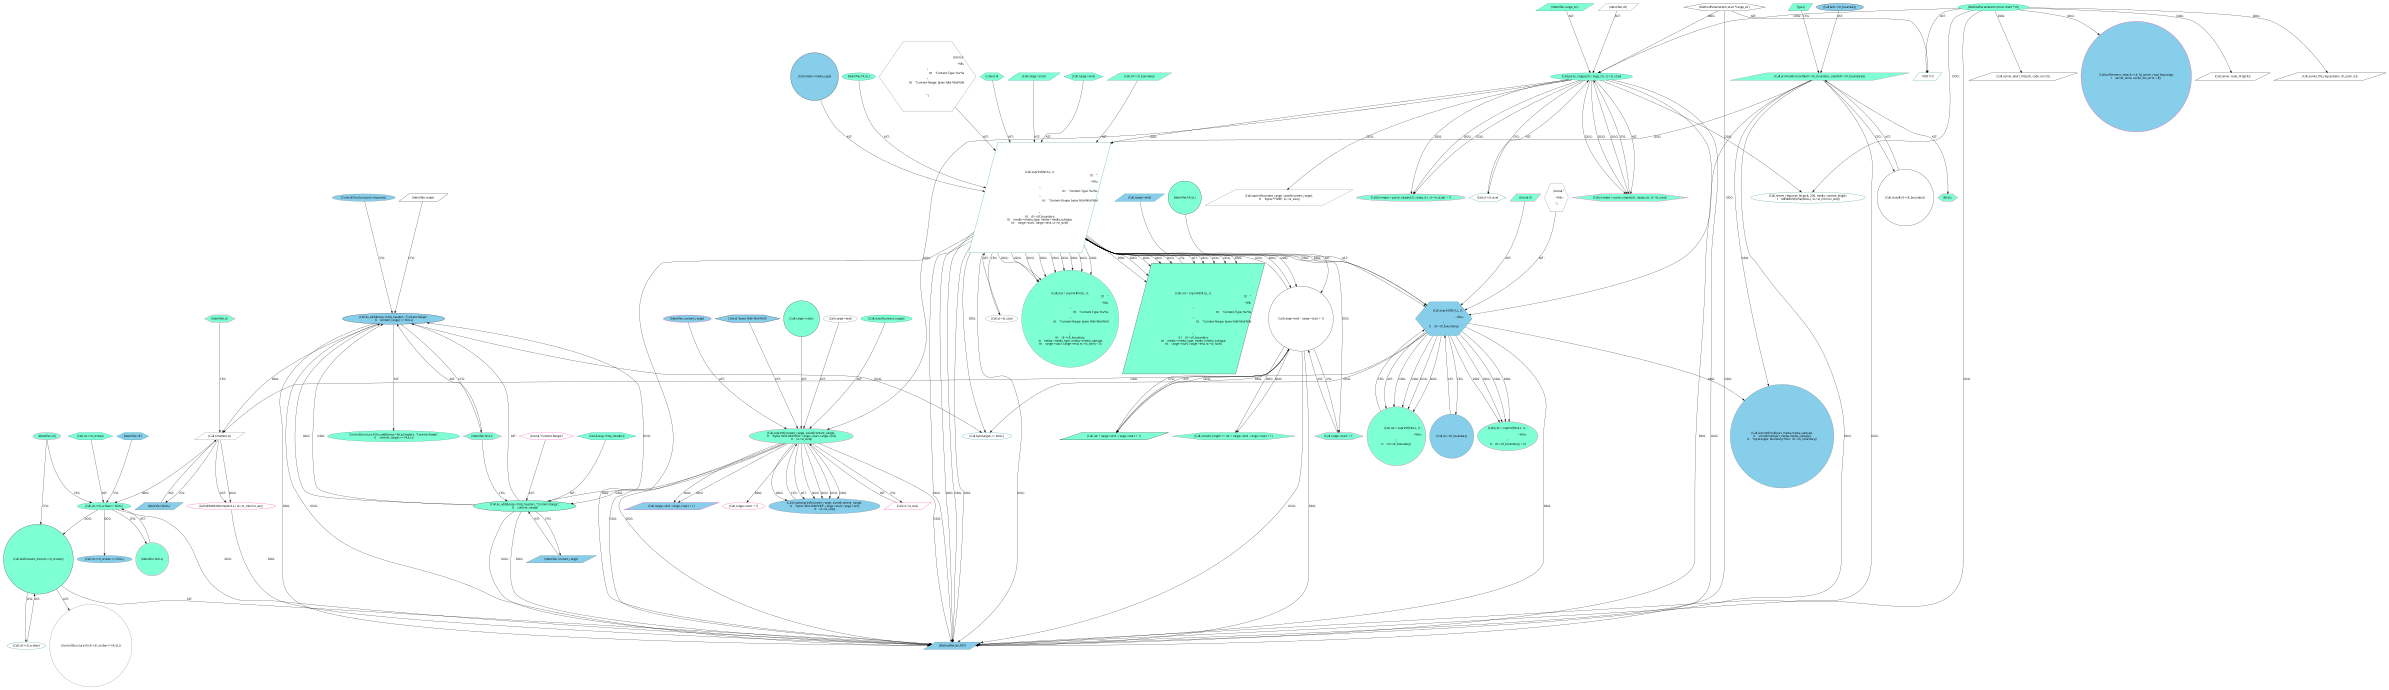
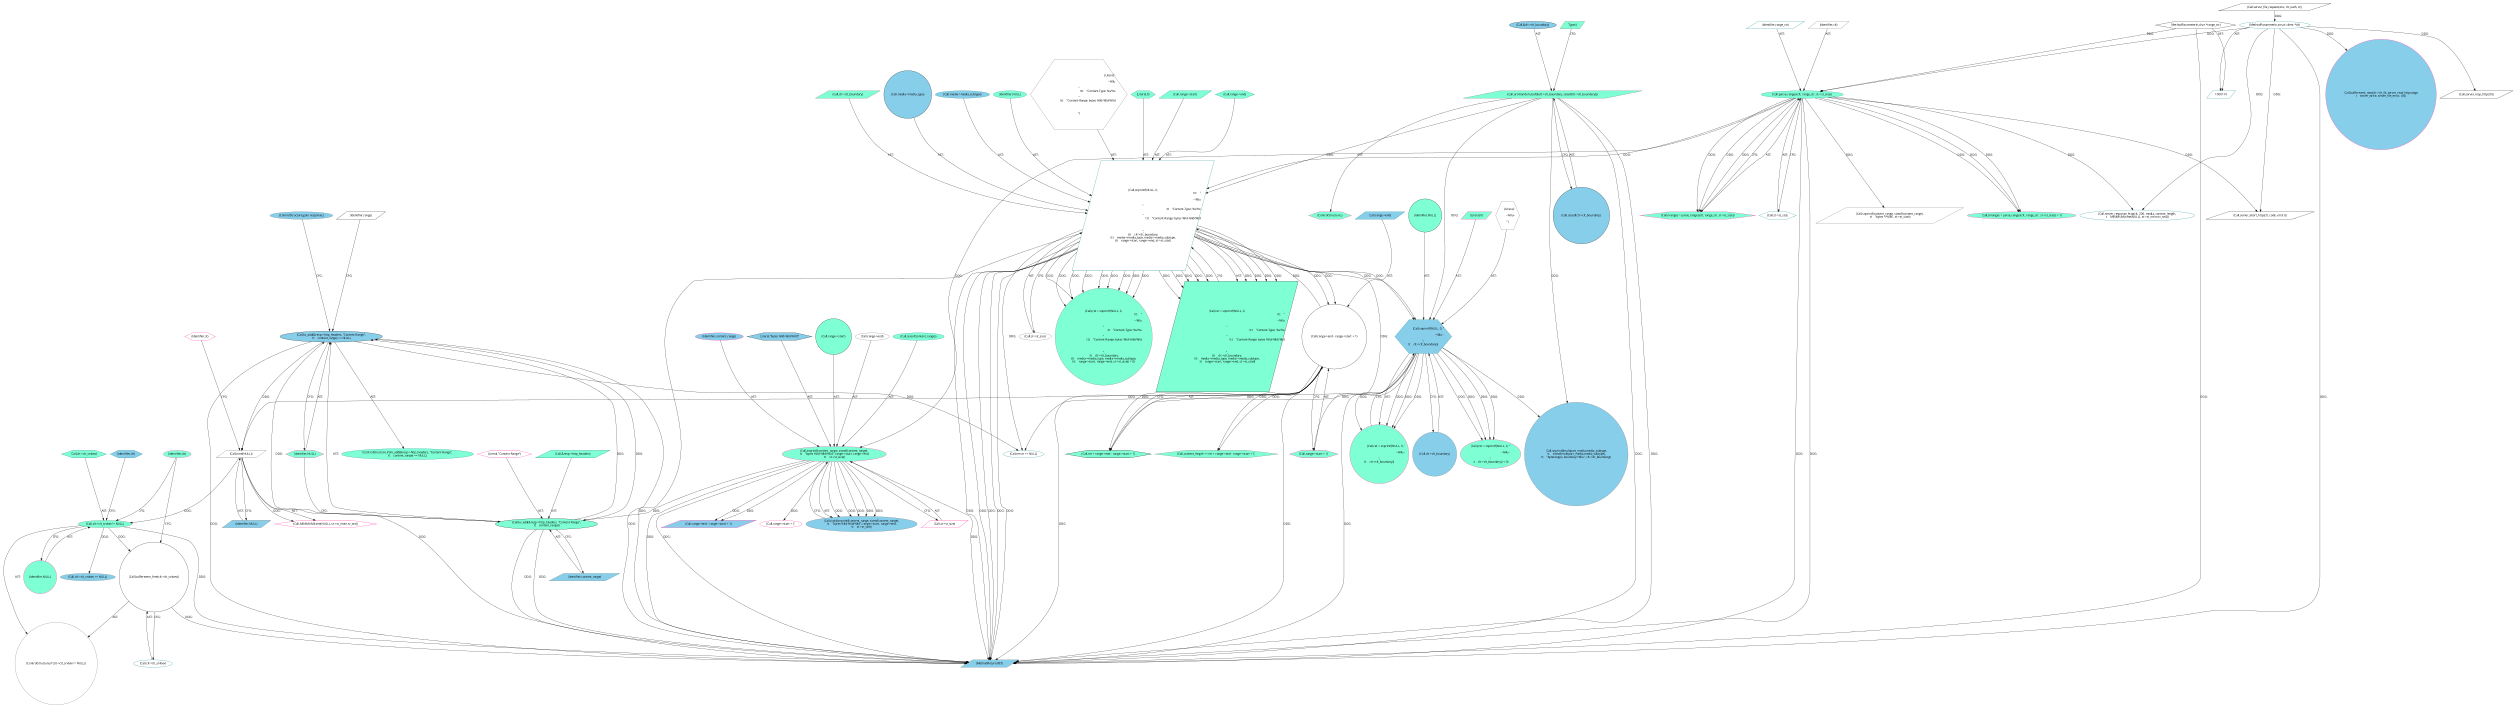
node "(Identifier,range_str)": fillcolor aquamarine -> white
node "(MethodParameterIn,start *range_str)": label "(MethodParameterIn,start *range_str)" -> "(MethodParameterIn,char *range_str)"
node "(MethodParameterIn,struct client *clt)": fillcolor aquamarine -> white
edge "(MethodParameterIn,struct client *clt)" -> "(Call,server_file_request(env, clt, path, st))": reversed
node "(Call,server_reset_http(clt))": label "(Call,server_reset_http(clt))" -> "(Call,server_resp_http(clt))"
node "(Call,media->media_subtype)": added
edge "(Call,parse_ranges(clt, range_str, st->st_size))" -> "(Call,server_abort_http(clt, code, errstr))": added, label "DDG:"
node "(Call,sizeof(clt->clt_boundary))": fillcolor white -> skyblue
node "(Block,)": label "(Block,)" -> "(ControlStructure,)"
node "(Identifier,st)": fillcolor aquamarine -> white
node "(Call,&resp->http_headers)": shape hexagon -> parallelogram
node "(Call,byteranges == NULL)": label "(Call,byteranges == NULL)" -> "(Call,errstr == NULL)"
node "(Call,ret + range->end - range->start + 1)": shape parallelogram -> hexagon
node "(Call,MINIMUM(time(NULL), st->st_mtim.tv_sec))": shape ellipse -> hexagon
edge "(Call,clt->clt_srvbev != NULL)" -> "(ControlStructure,if (clt->clt_srvbev != NULL))": added, label "AST:"
node "(Call,bufferevent_free(clt->clt_srvbev))": fillcolor aquamarine -> white
edge "(Call,bufferevent_free(clt->clt_srvbev))" -> "(MethodReturn,RET)": label "AST: " -> "DDG: "
edge "(Call,MINIMUM(time(NULL), st->st_mtim.tv_sec))" -> "(MethodReturn,RET)": now "(Call,time(NULL))" -> "(MethodReturn,RET)"
